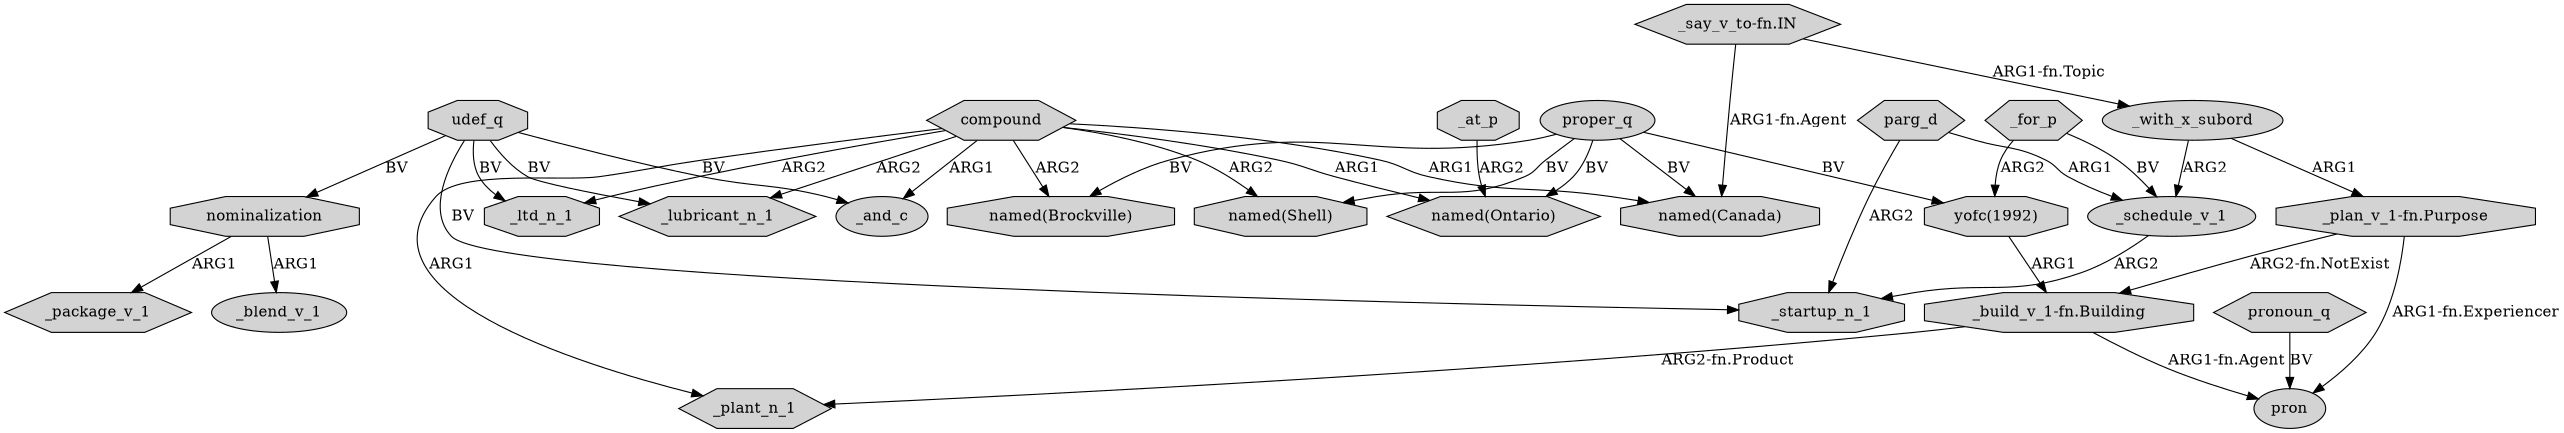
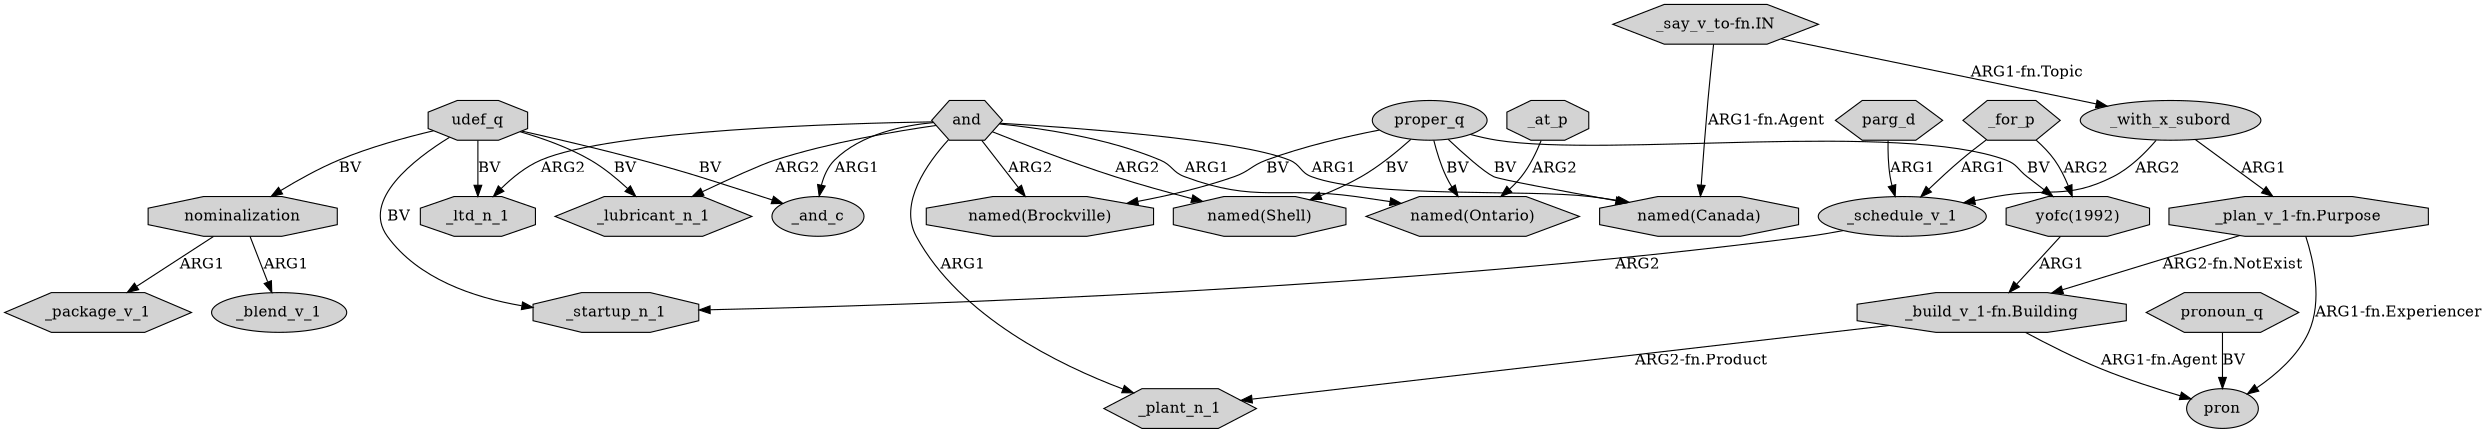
node "compound": label "compound" -> "and"
edge "_for_p" -> "_schedule_v_1": label "BV" -> "ARG1"
edge "parg_d" -> "_startup_n_1": removed, label "ARG2"
